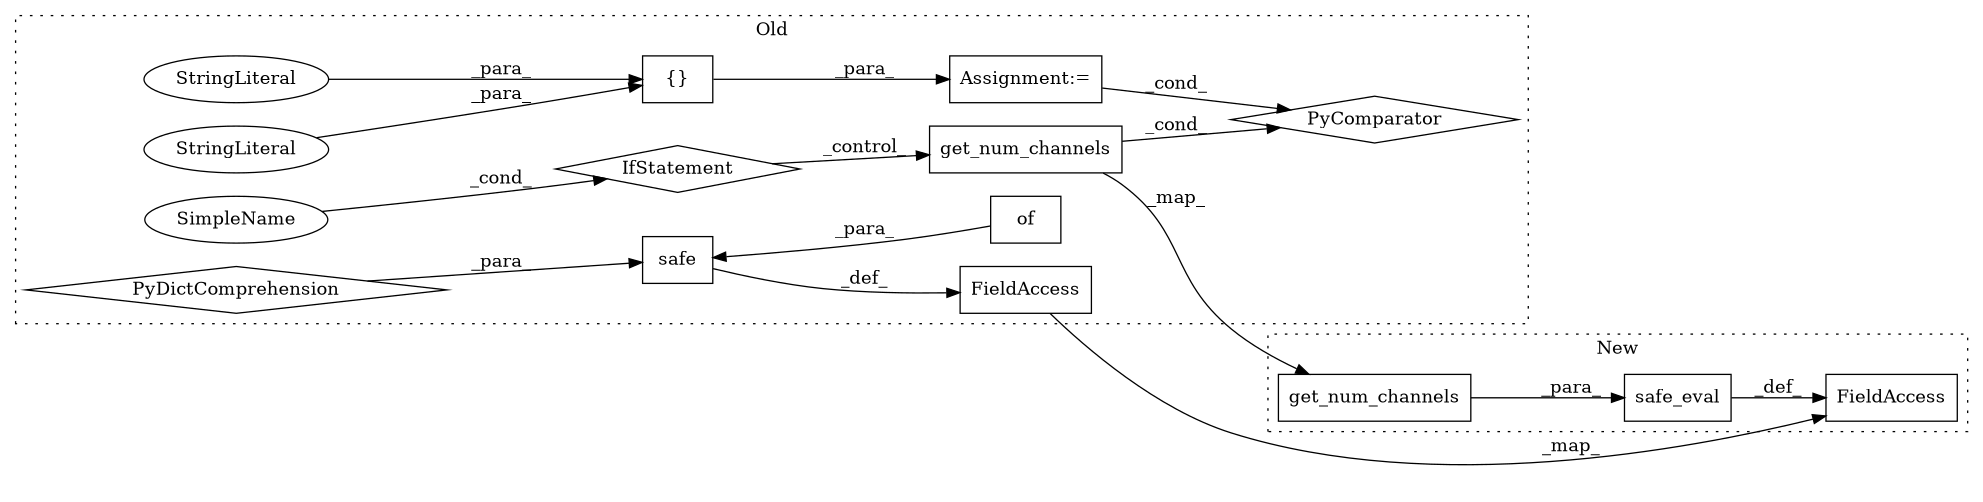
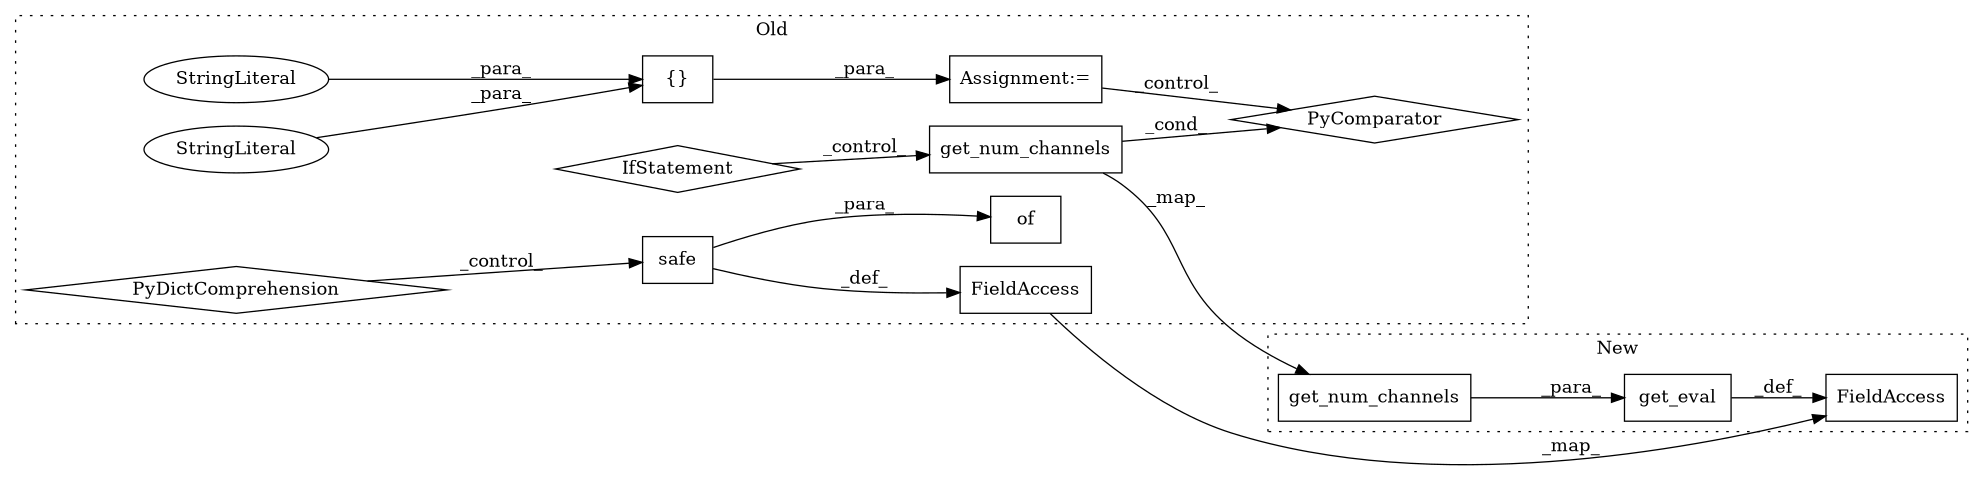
edge "Assignment:=" -> "PyComparator": label "_cond_" -> "_control_"
node "SimpleName": removed
edge "of" -> "safe": reversed
edge "PyDictComprehension" -> "safe": label "_para_" -> "_control_"
node "safe_eval": label "safe_eval" -> "get_eval"
